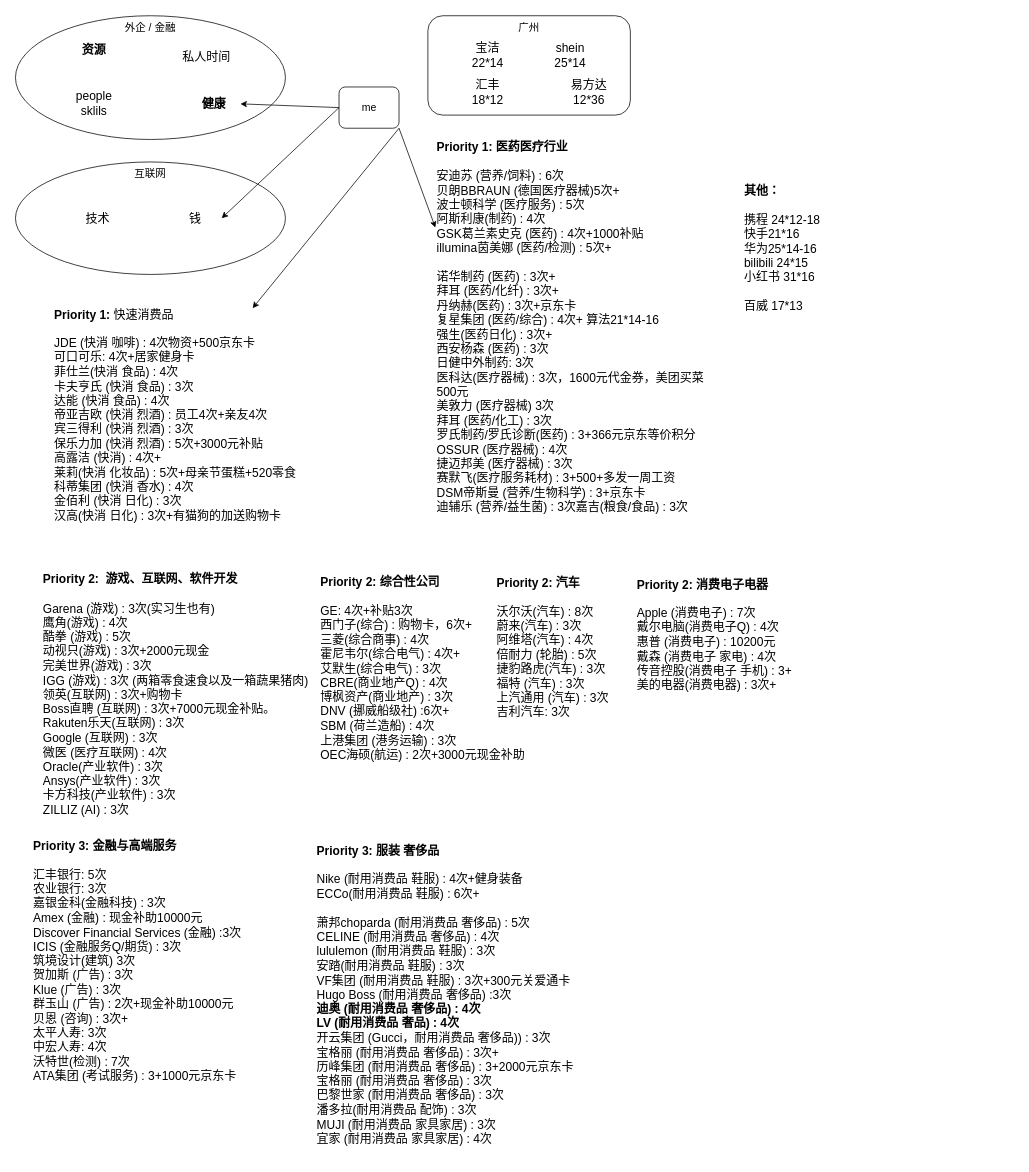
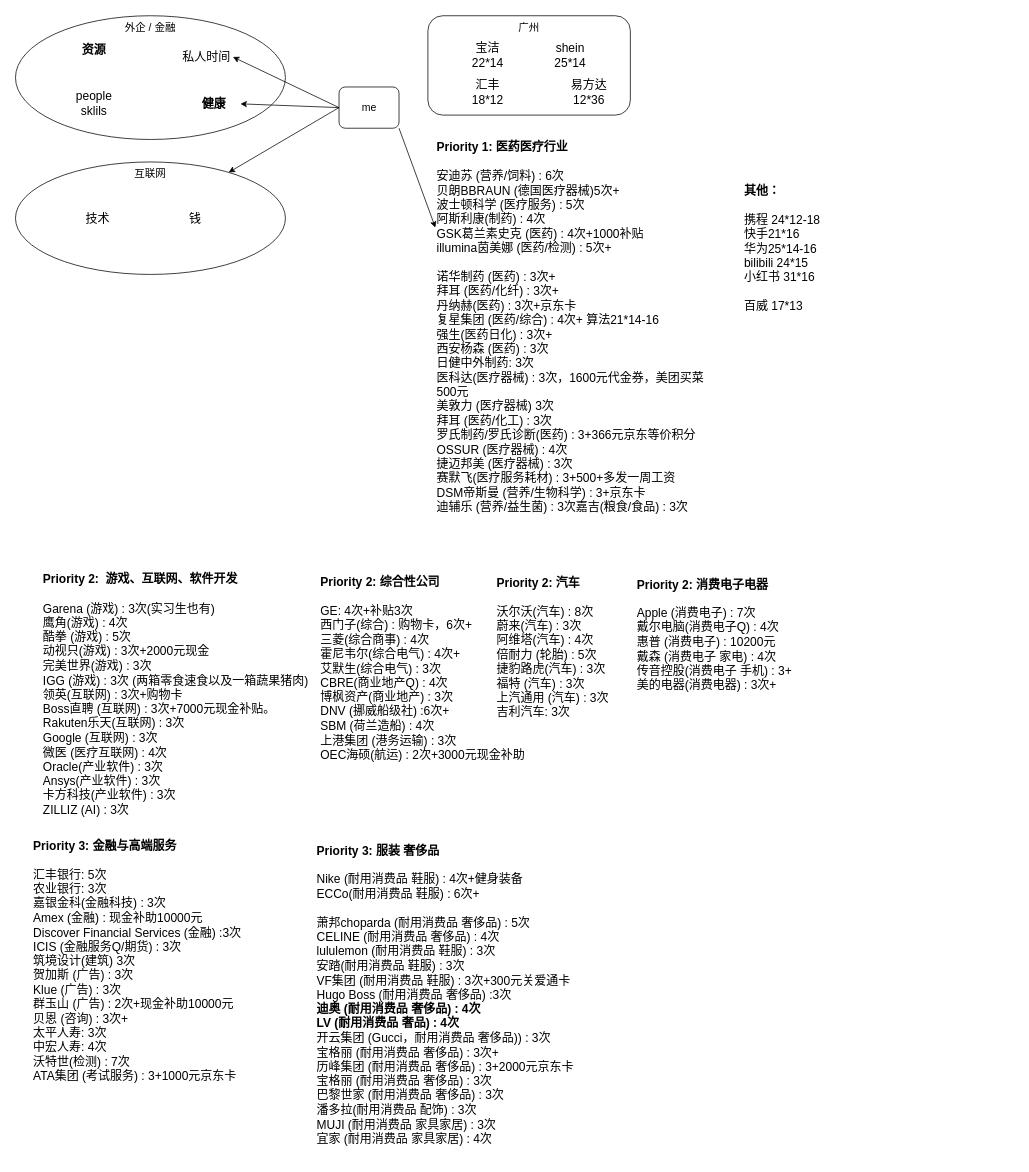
edge "me" -> "私人时间": added
edge "me" -> "钱": now "me" -> "互联网"
edge "me" -> "Priority 1: 快速消费品 JDE (快消 咖啡) : 4次物资+500京东卡 可口可乐: 4次+居家健身卡 菲仕兰(快消 食品) : 4次 卡夫亨氏 (快消 食品) : 3次 达能 (快消 食品) : 4次 帝亚吉欧 (快消 烈酒) : 员工4次+亲友4次 宾三得利 (快消 烈酒) : 3次 保乐力加 (快消 烈酒) : 5次+3000元补贴 高露洁 (快消) : 4次+ 莱莉(快消 化妆品) : 5次+母亲节蛋糕+520零食 科蒂集团 (快消 香水) : 4次 金佰利 (快消 日化) : 3次 汉高(快消 日化) : 3次+有猫狗的加送购物卡": removed
node "Priority 1: 快速消费品 JDE (快消 咖啡) : 4次物资+500京东卡 可口可乐: 4次+居家健身卡 菲仕兰(快消 食品) : 4次 卡夫亨氏 (快消 食品) : 3次 达能 (快消 食品) : 4次 帝亚吉欧 (快消 烈酒) : 员工4次+亲友4次 宾三得利 (快消 烈酒) : 3次 保乐力加 (快消 烈酒) : 5次+3000元补贴 高露洁 (快消) : 4次+ 莱莉(快消 化妆品) : 5次+母亲节蛋糕+520零食 科蒂集团 (快消 香水) : 4次 金佰利 (快消 日化) : 3次 汉高(快消 日化) : 3次+有猫狗的加送购物卡": removed
